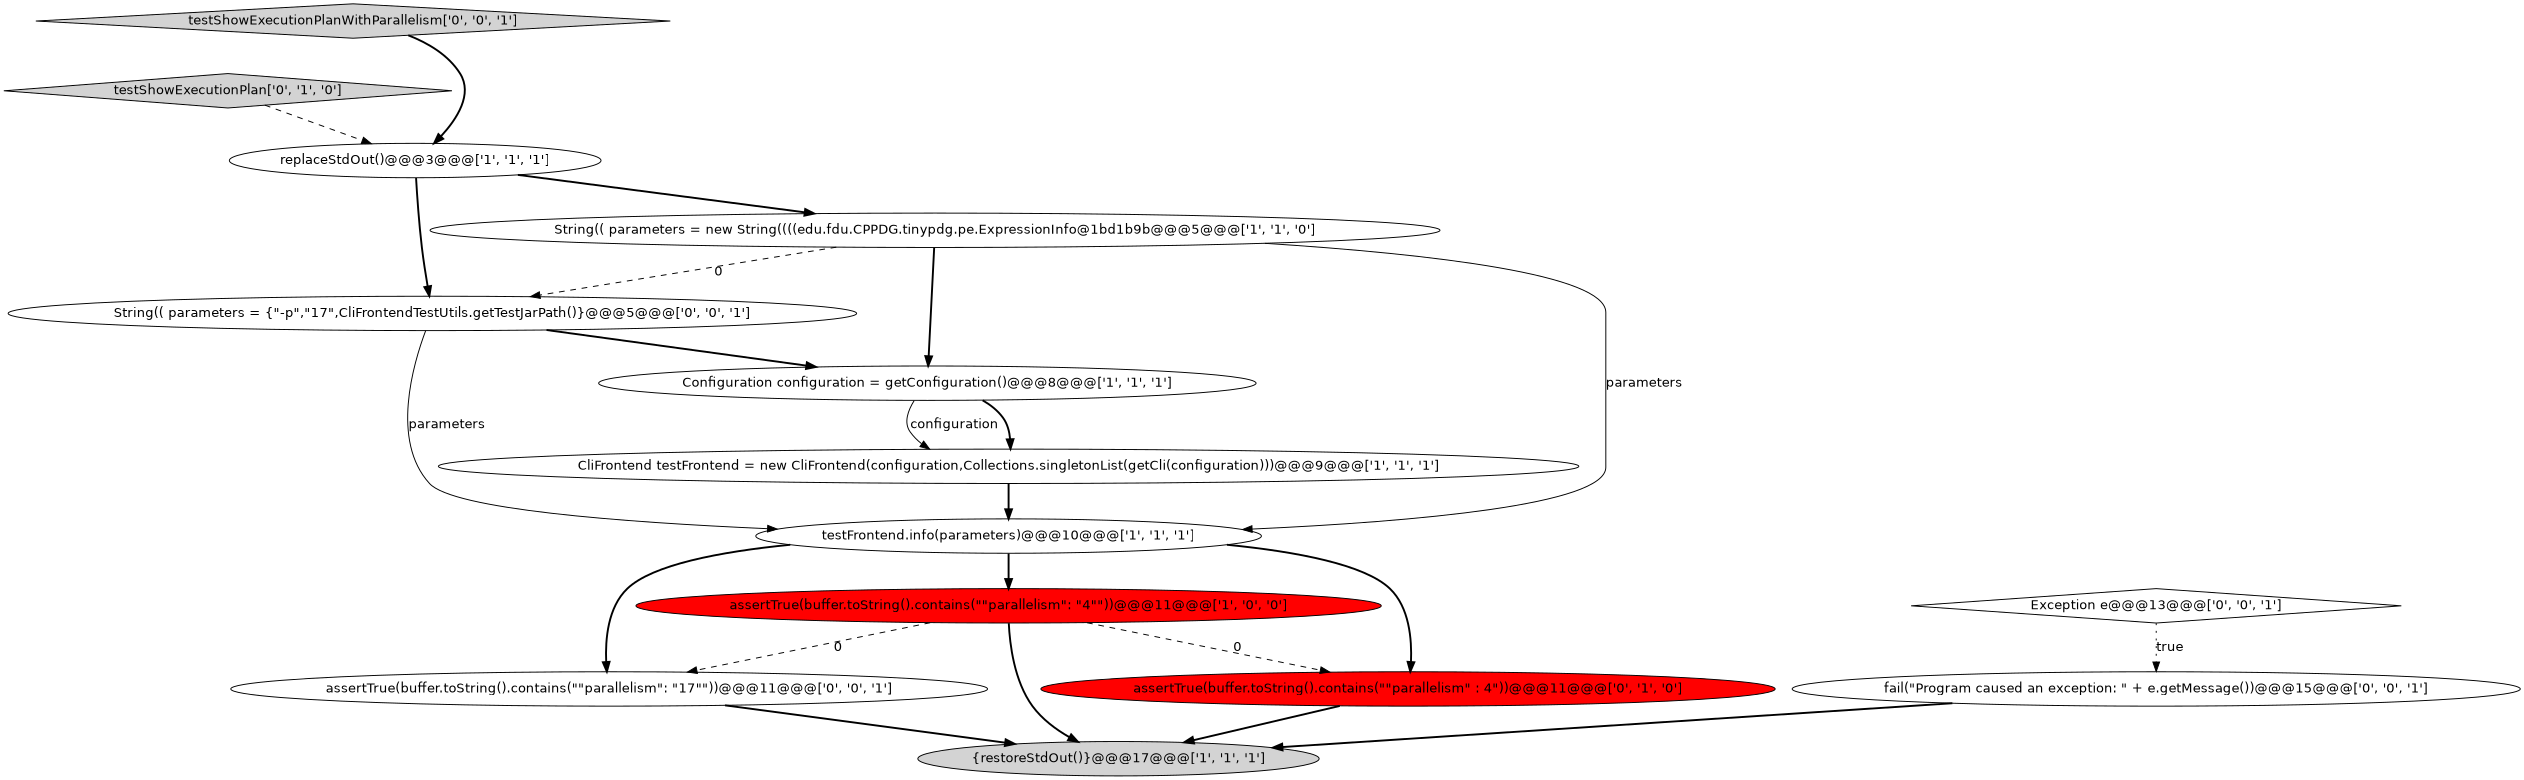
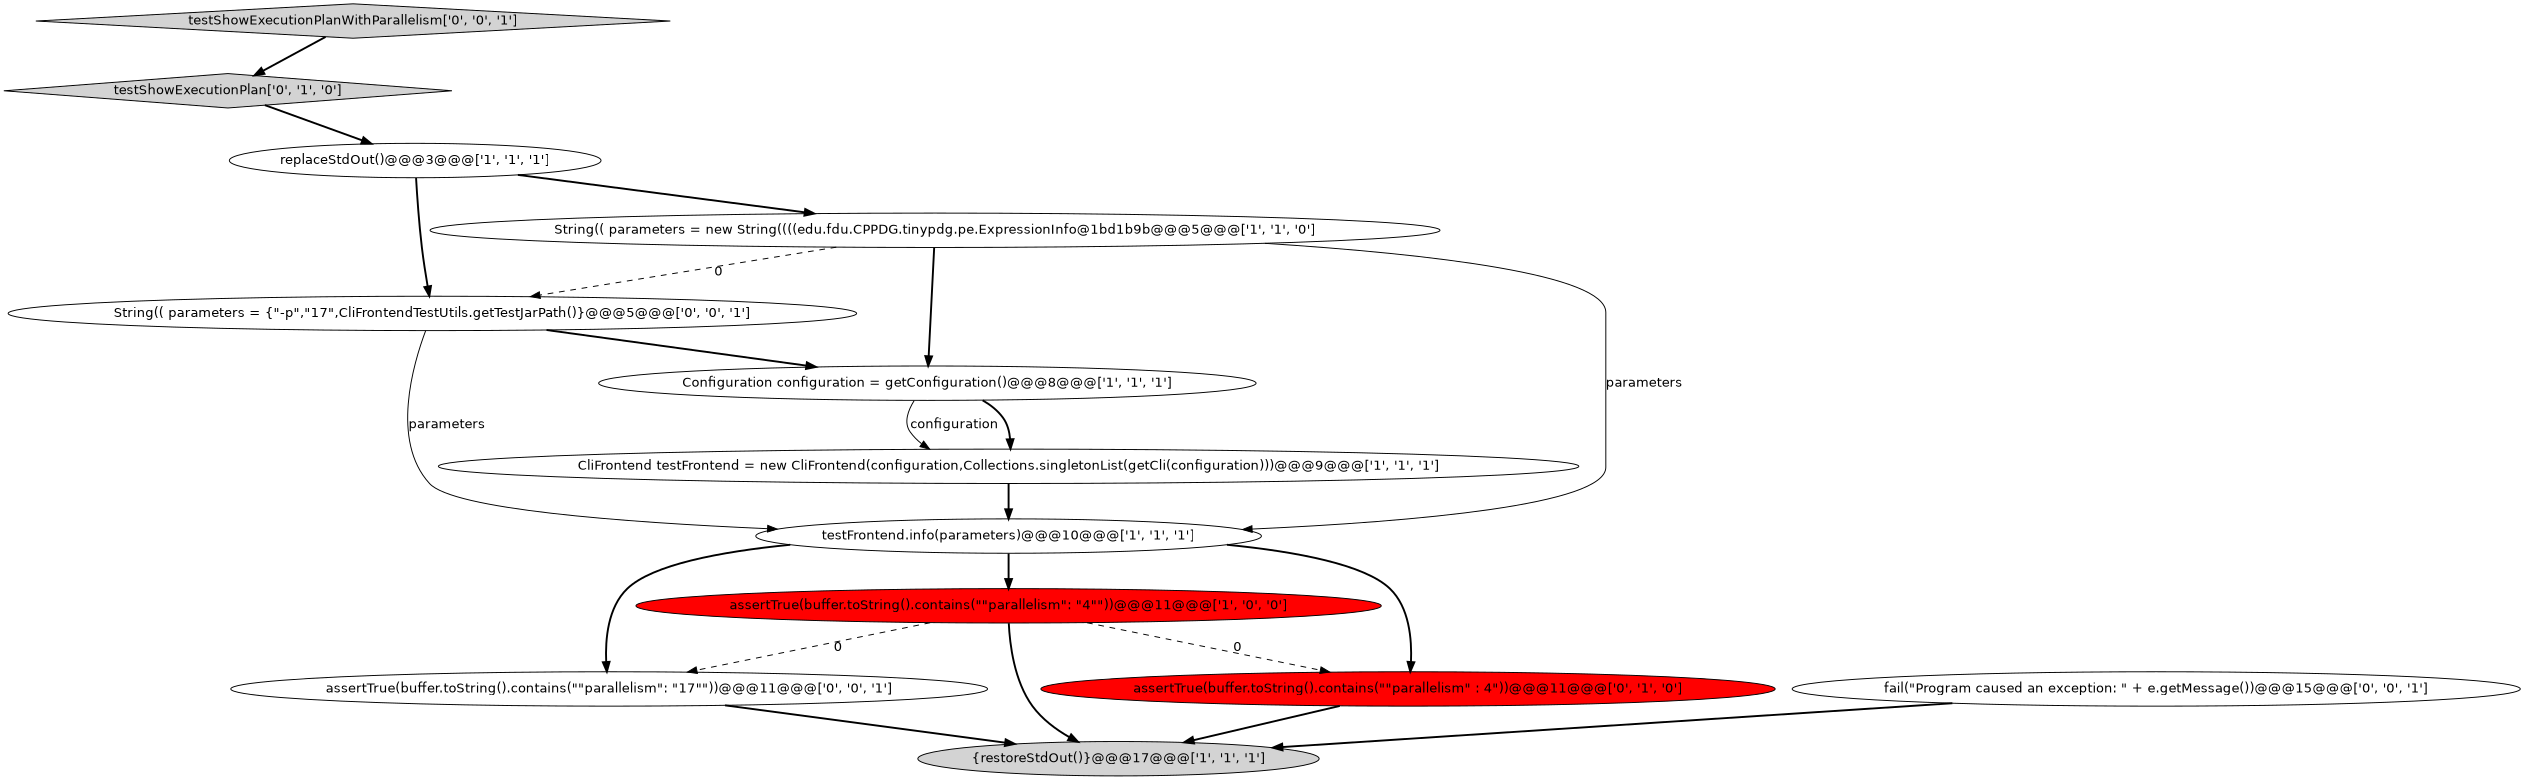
edge "testShowExecutionPlanWithParallelism['0', '0', '1']" -> "replaceStdOut()@@@3@@@['1', '1', '1']": now "testShowExecutionPlanWithParallelism['0', '0', '1']" -> "testShowExecutionPlan['0', '1', '0']"
edge "testShowExecutionPlan['0', '1', '0']" -> "replaceStdOut()@@@3@@@['1', '1', '1']": style dashed -> bold
node "Exception e@@@13@@@['0', '0', '1']": removed
